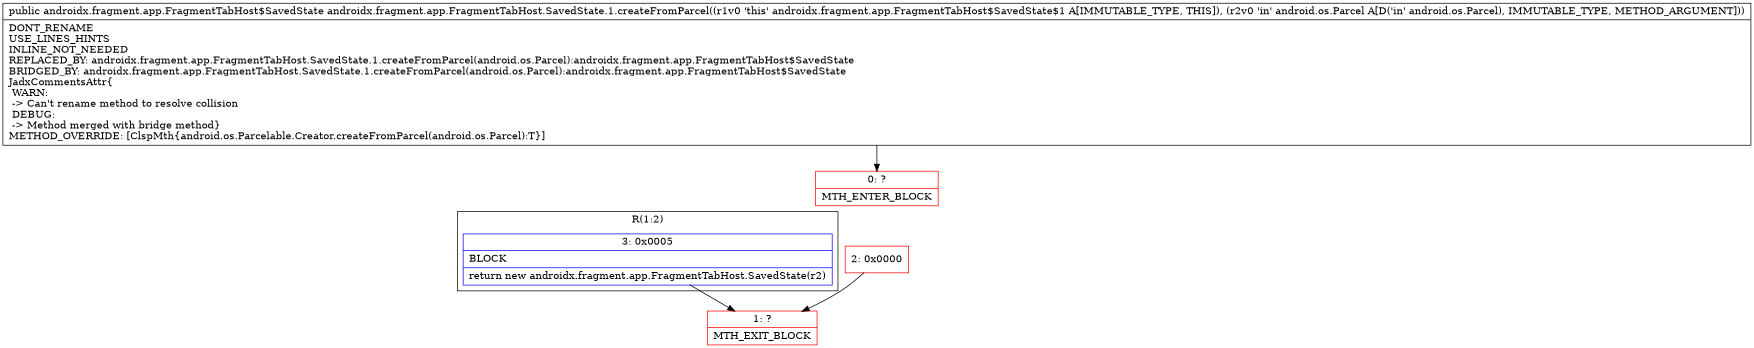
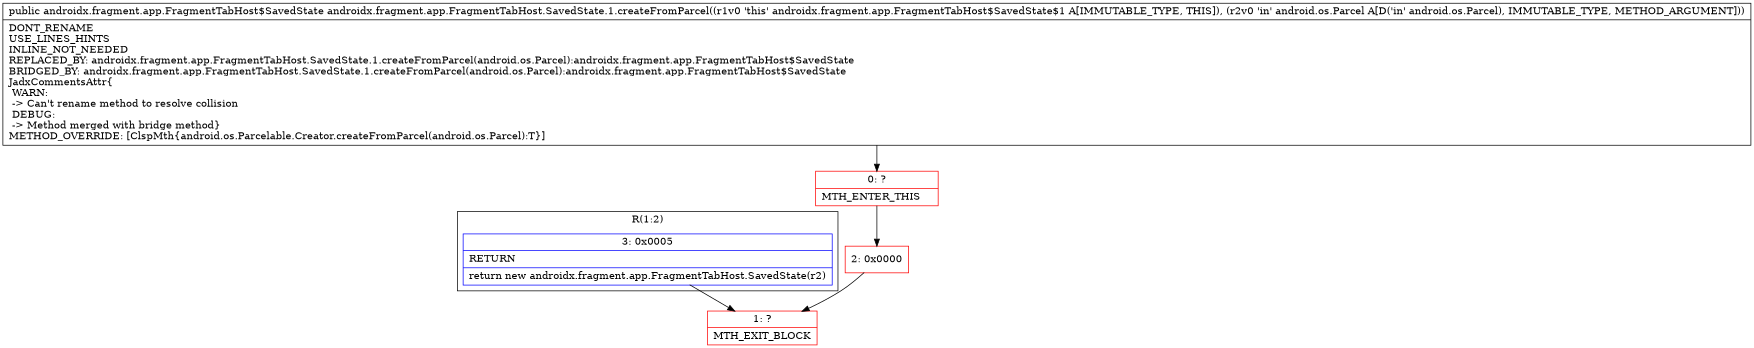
node "0: ?": text "MTH_ENTER_BLOCK" -> "MTH_ENTER_THIS"
edge "0: ?" -> "2: 0x0000": added
node "3: 0x0005": text "BLOCK" -> "RETURN"
